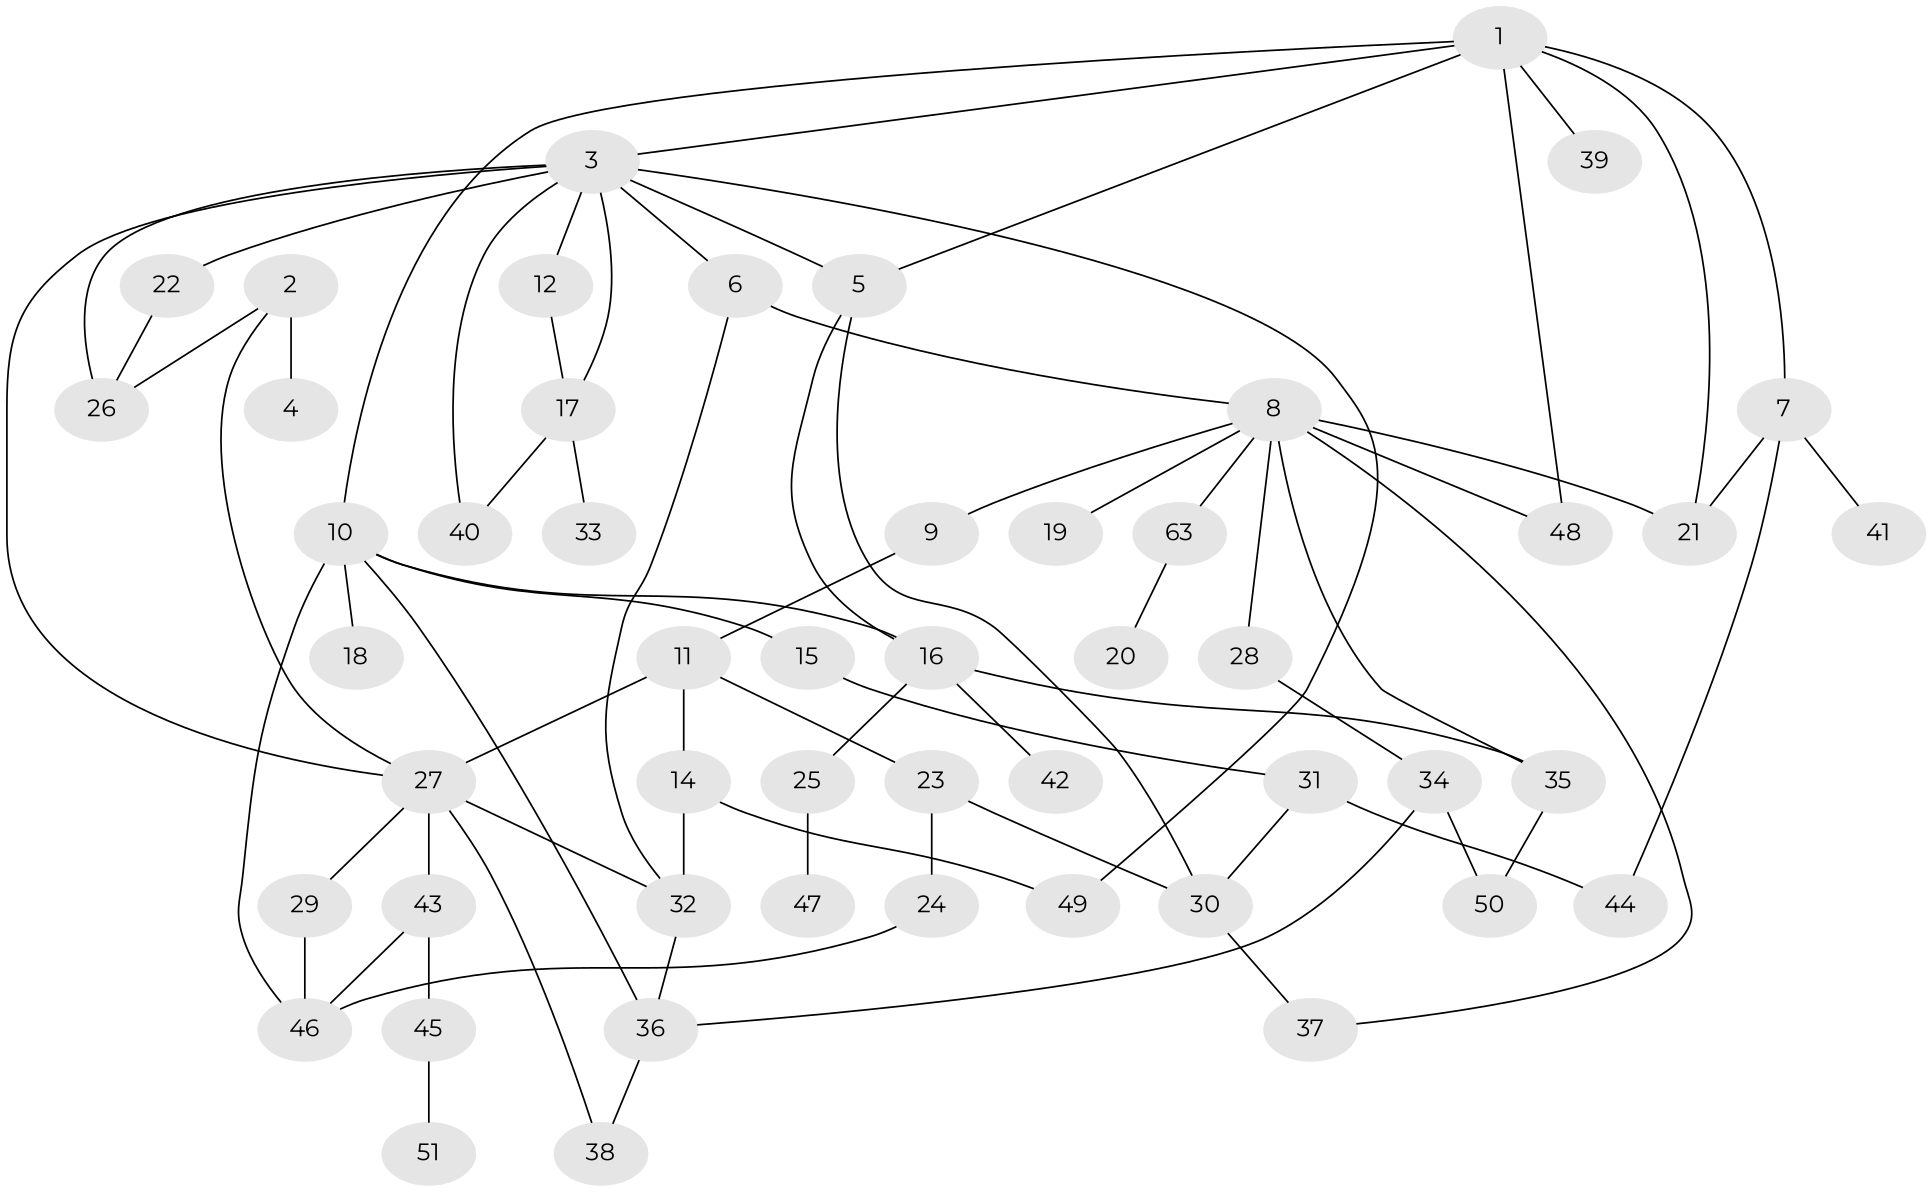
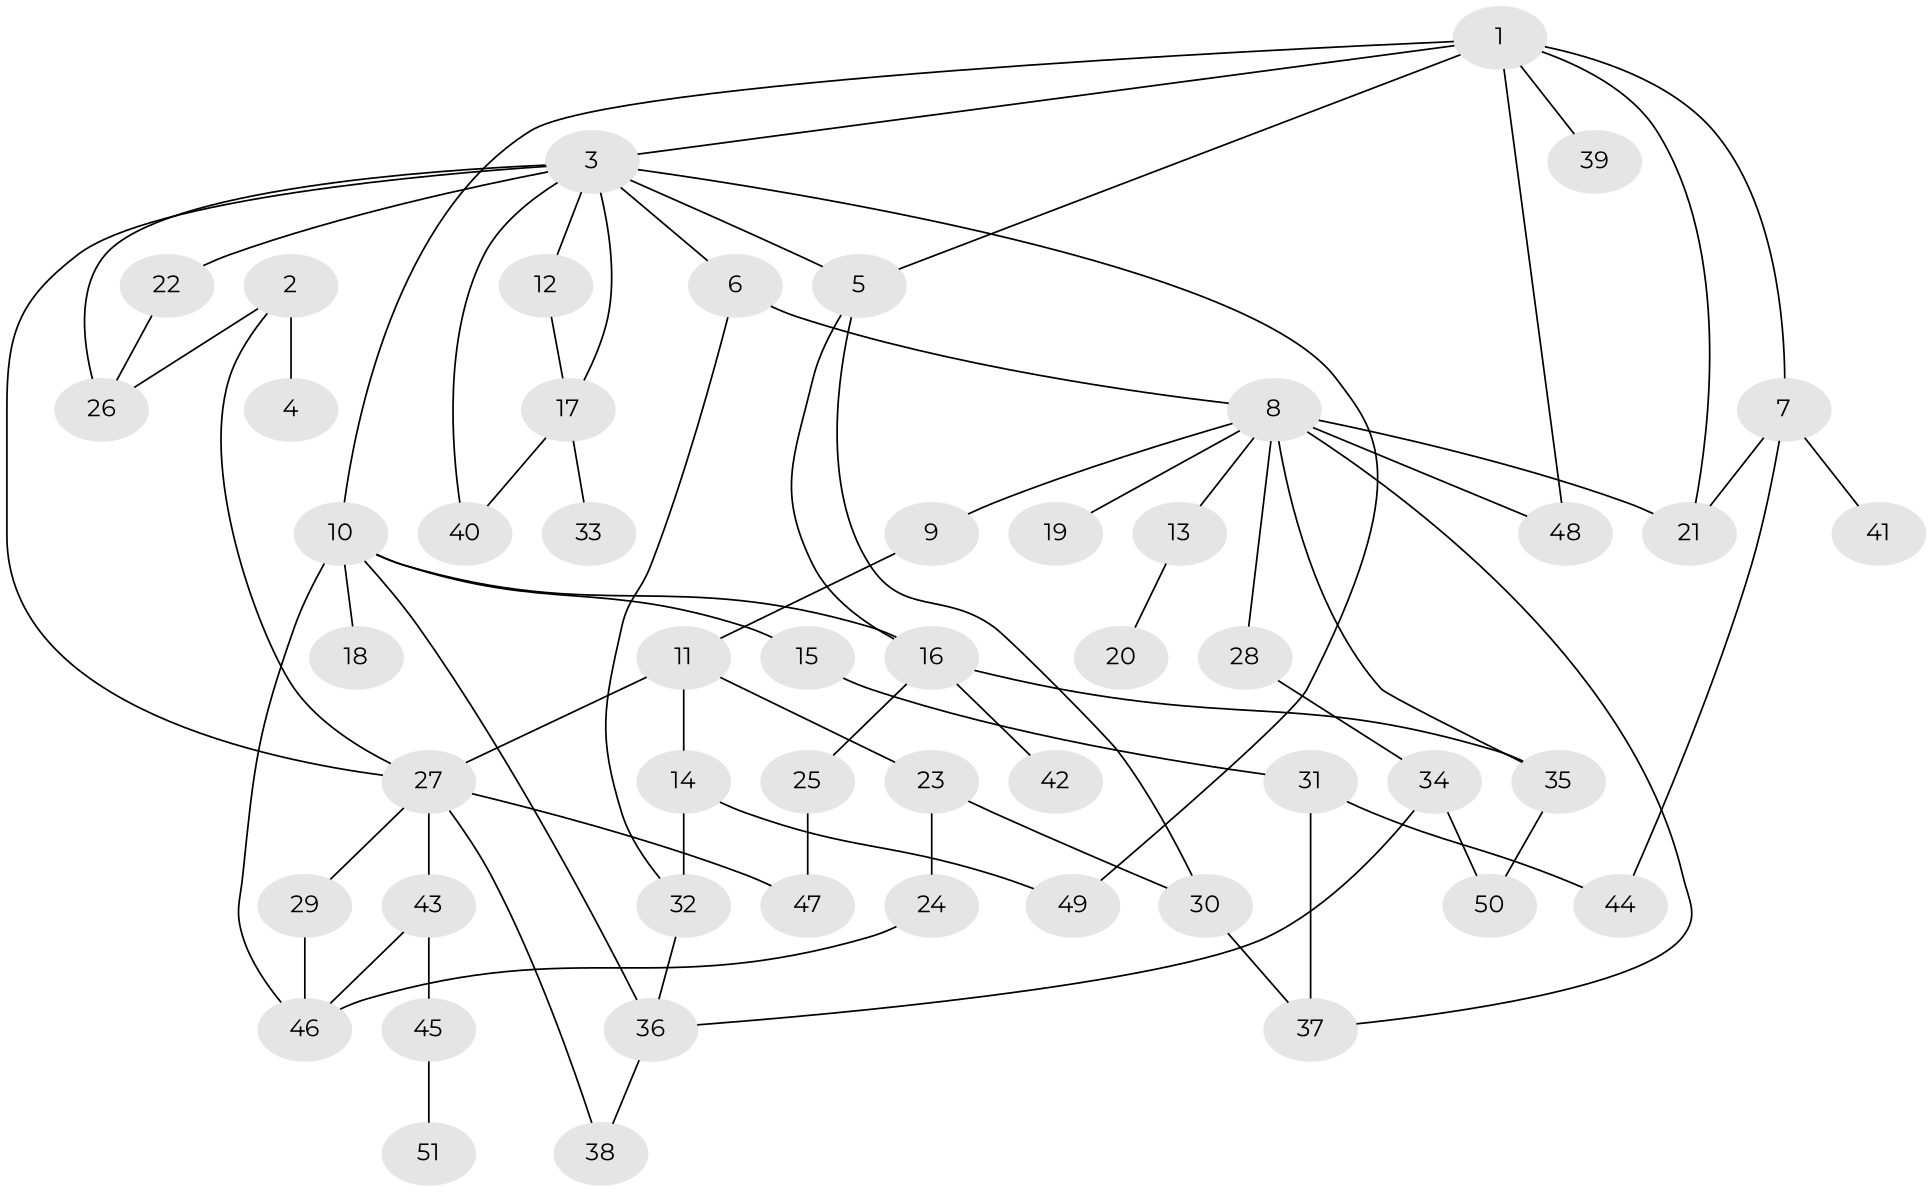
node "63": label "63" -> "13"
edge "31" -- "30": now "31" -- "37"
edge "27" -- "32": now "27" -- "47"
